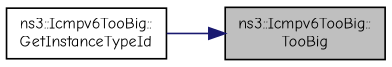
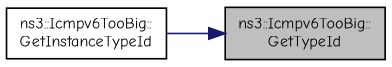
node "ns3::Icmpv6TooBig:: TooBig": label "ns3::Icmpv6TooBig:: TooBig" -> "ns3::Icmpv6TooBig:: GetTypeId"
